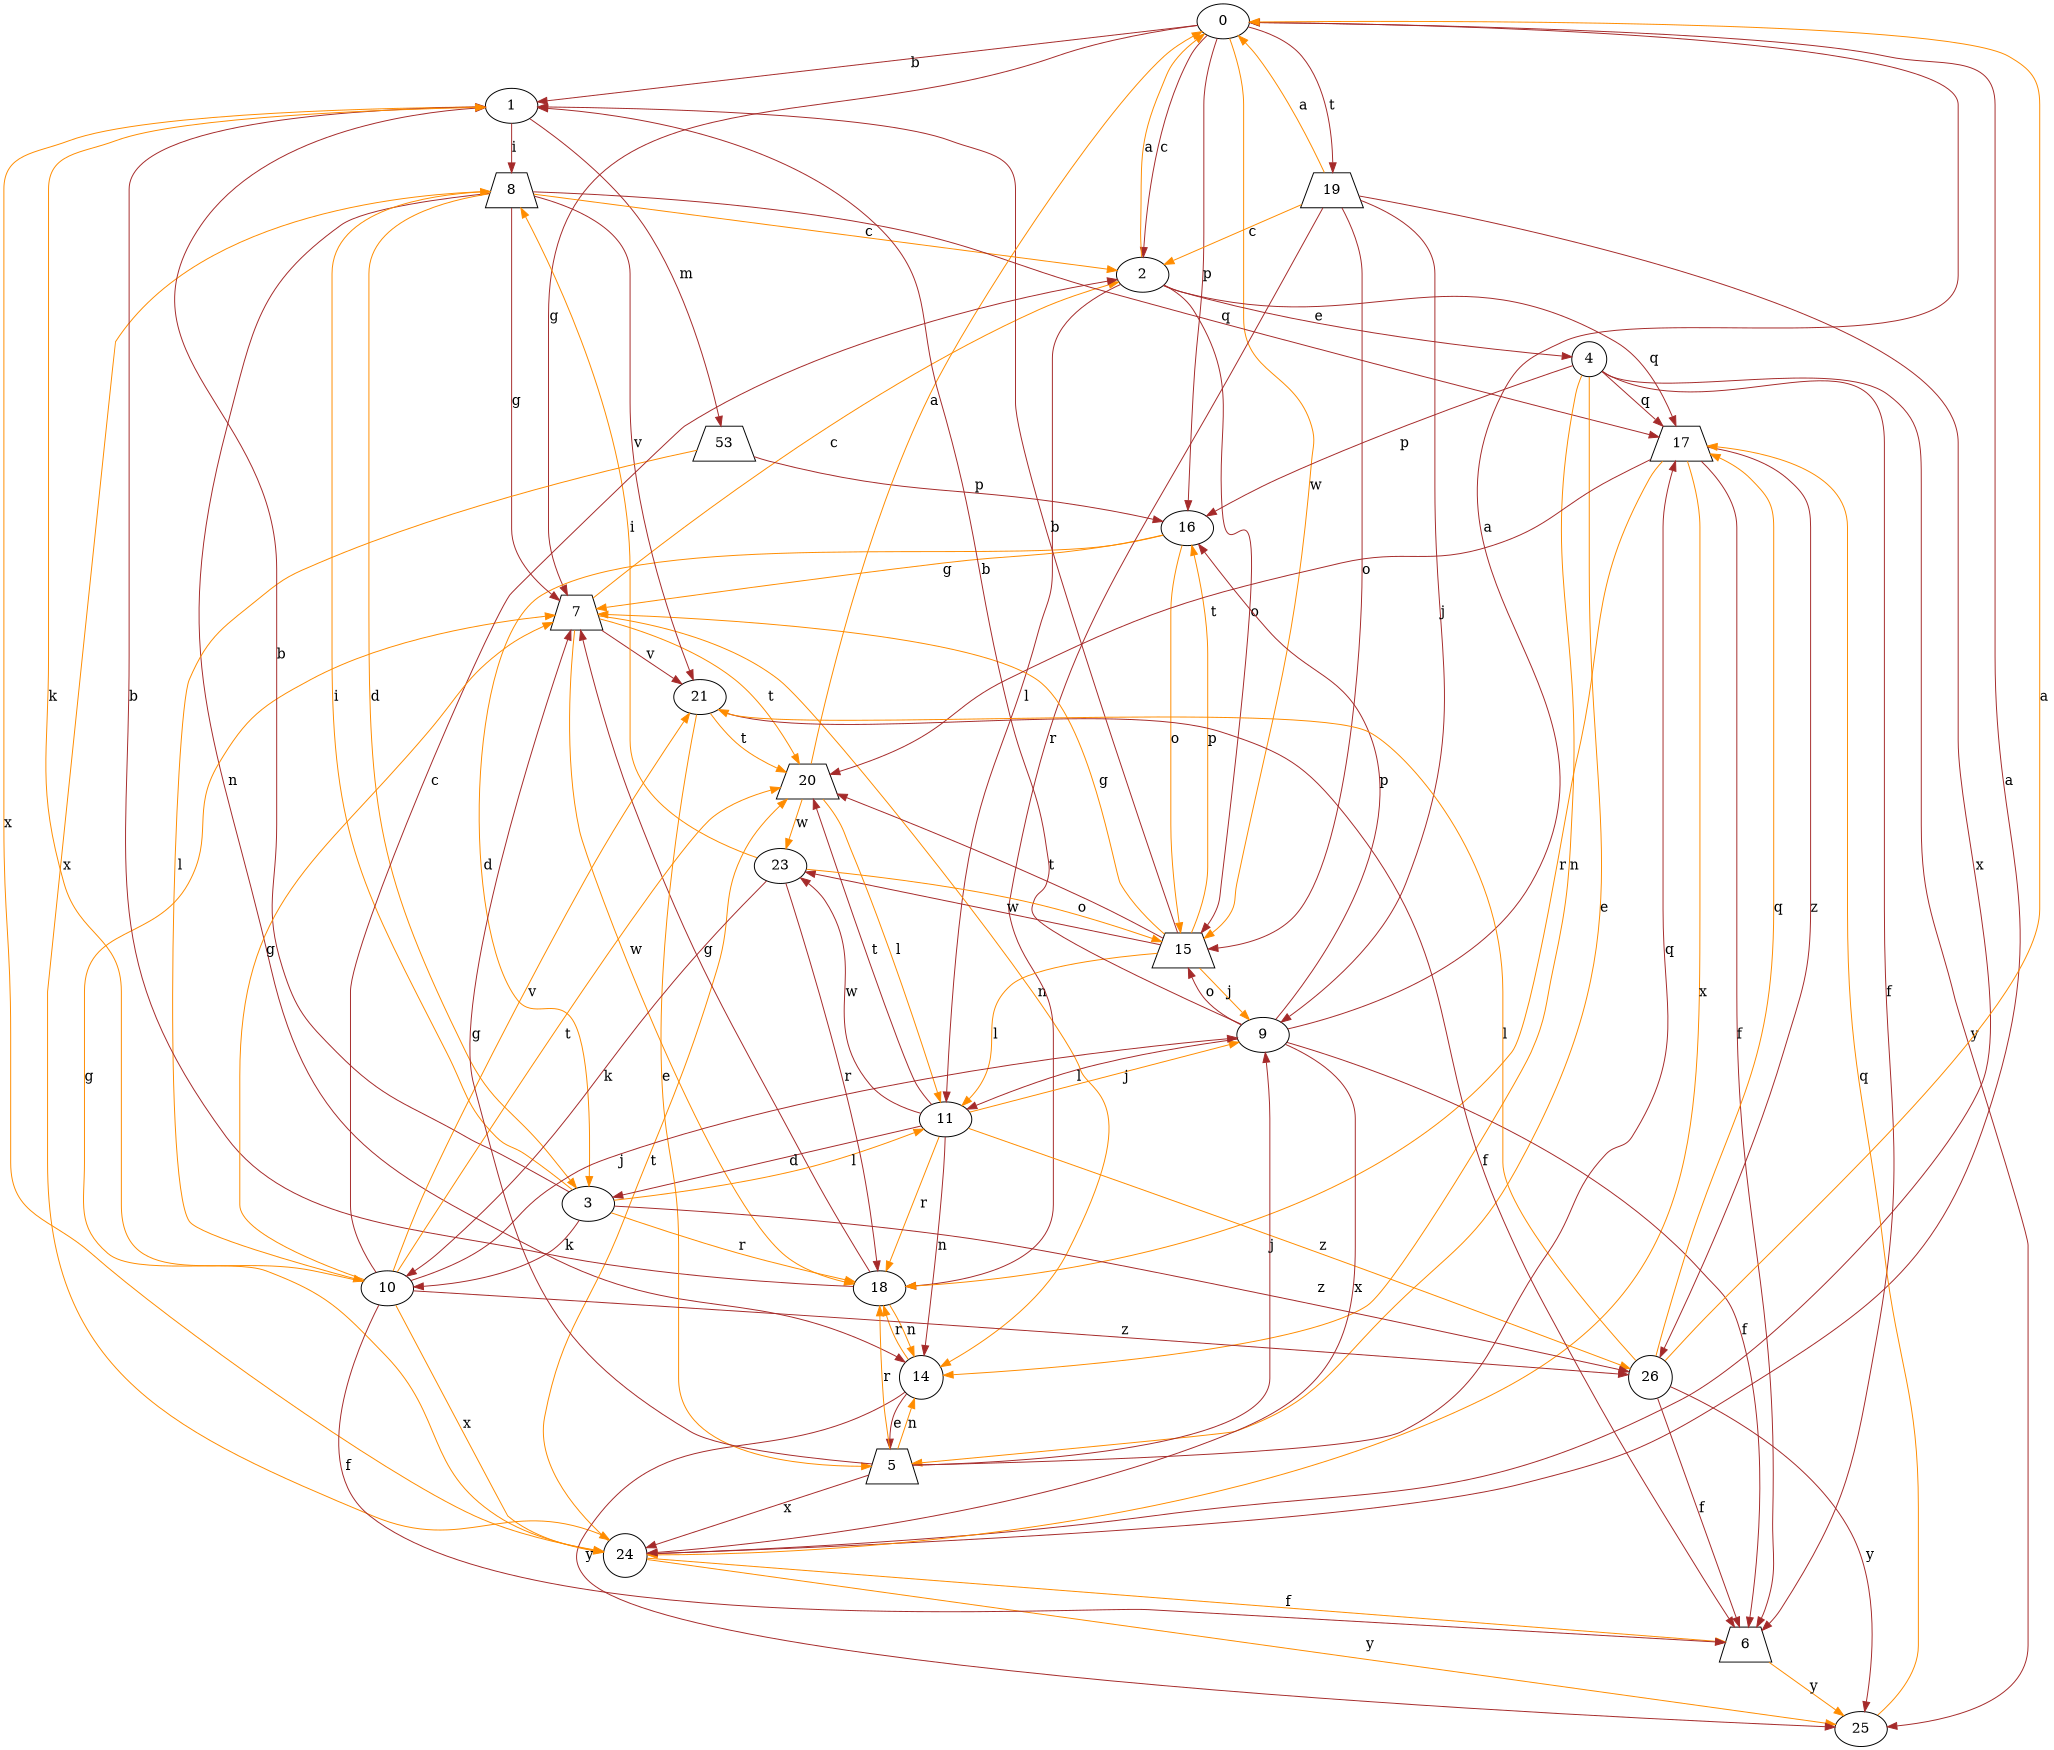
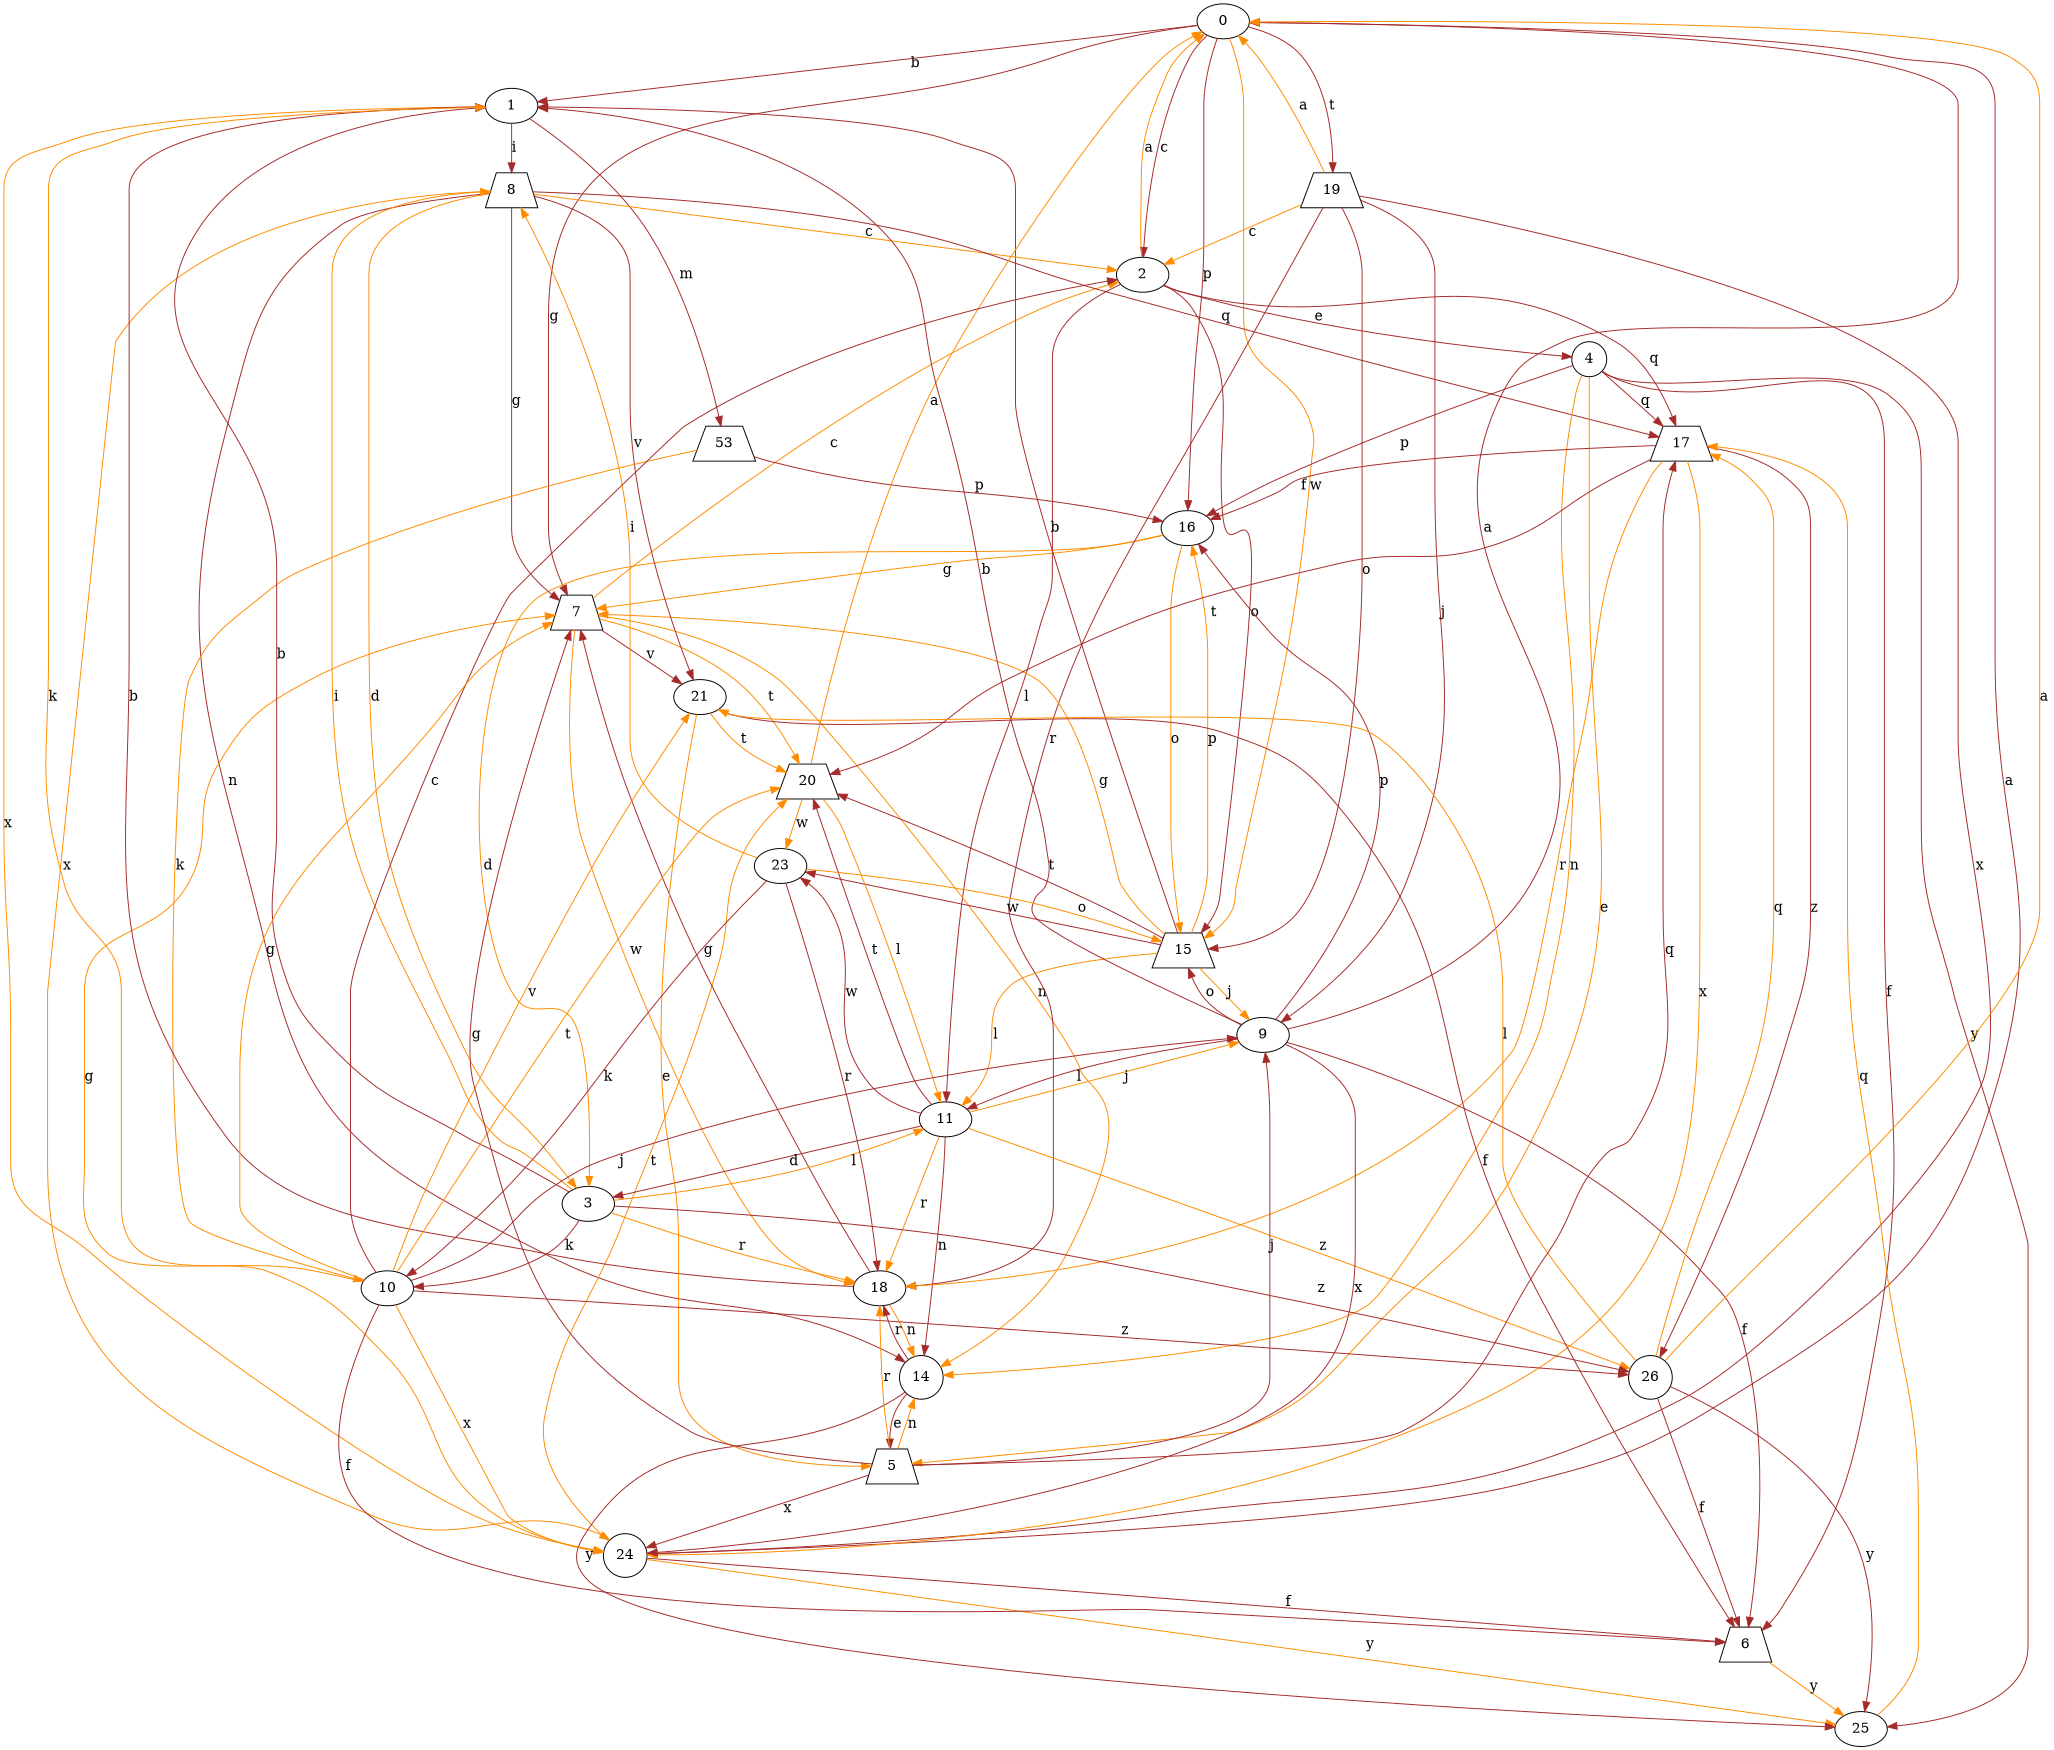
edge "53" -> "10": label "l" -> "k"
edge "17" -> "6": now "17" -> "16"
edge "14" -> "18": color darkorange -> brown
edge "24" -> "6": color darkorange -> brown
